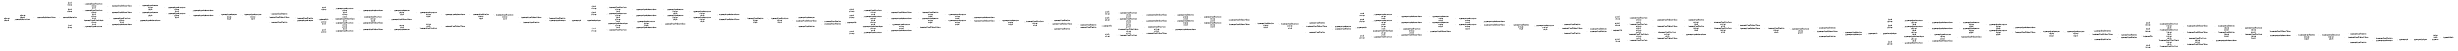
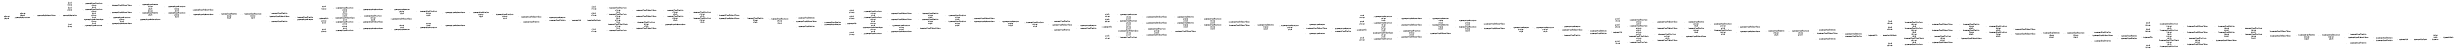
node "35 a3.b3.3.weight": added
